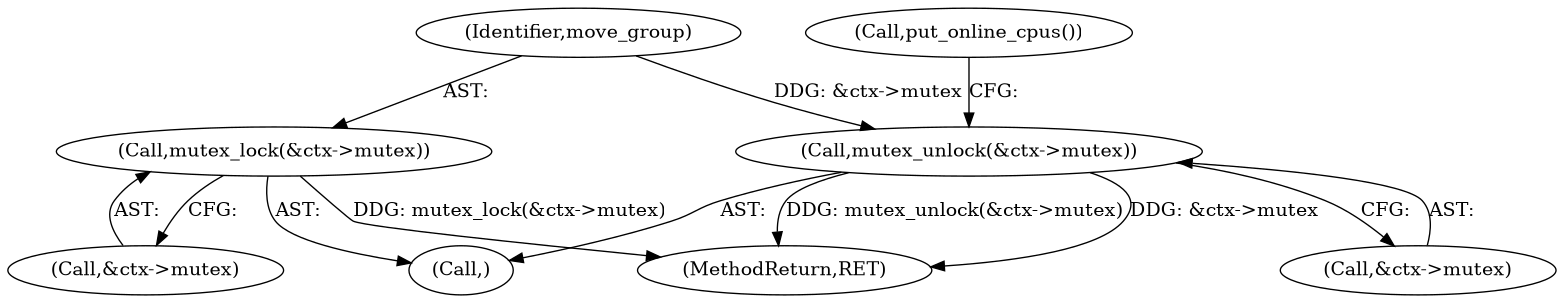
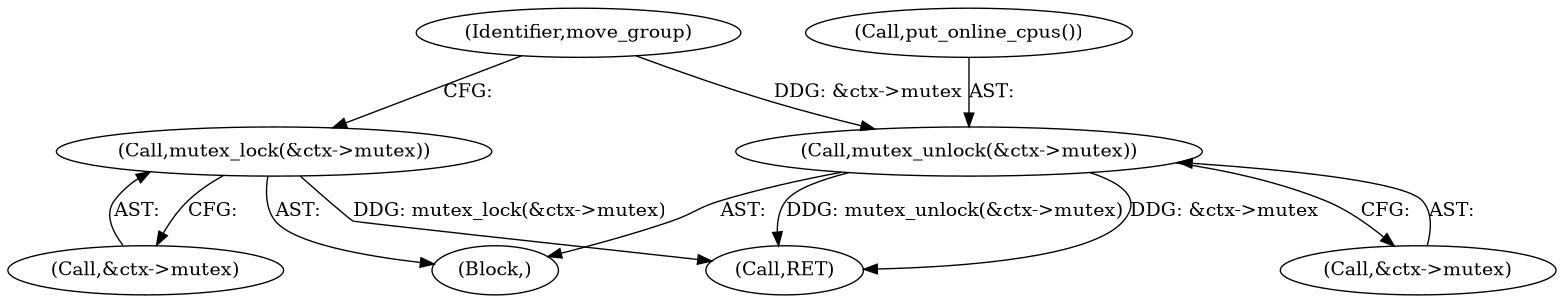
edge "(Identifier,move_group)" -> "(Call,mutex_lock(&ctx->mutex))": label "AST: " -> "CFG: "
edge "(Call,put_online_cpus())" -> "(Call,mutex_unlock(&ctx->mutex))": label "CFG: " -> "AST: "
node "(Call,)": label "(Call,)" -> "(Block,)"
node "(MethodReturn,RET)": label "(MethodReturn,RET)" -> "(Call,RET)"
